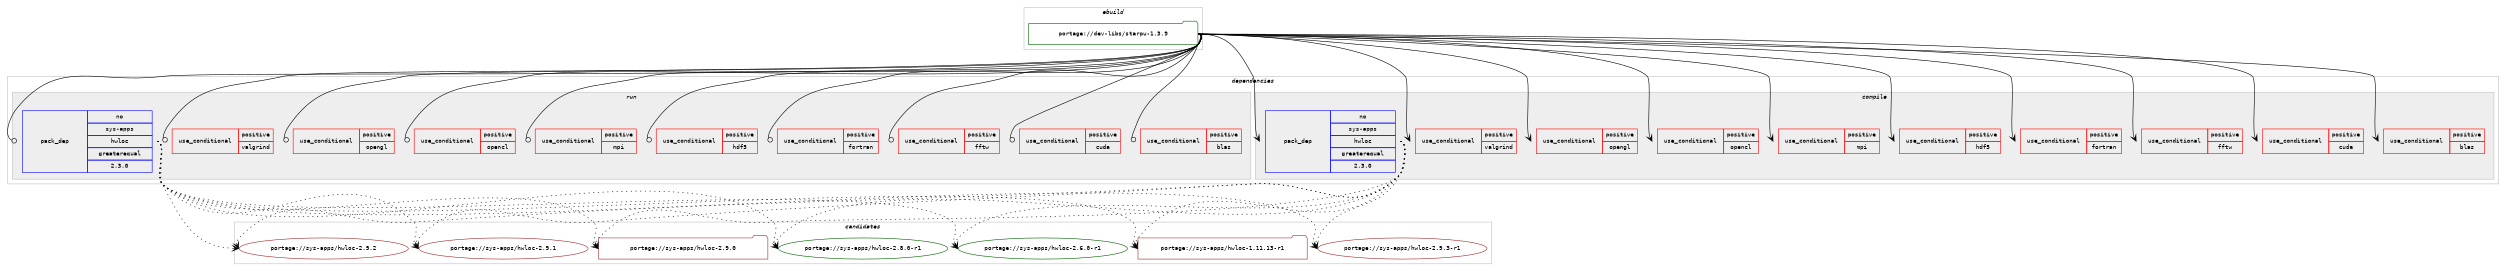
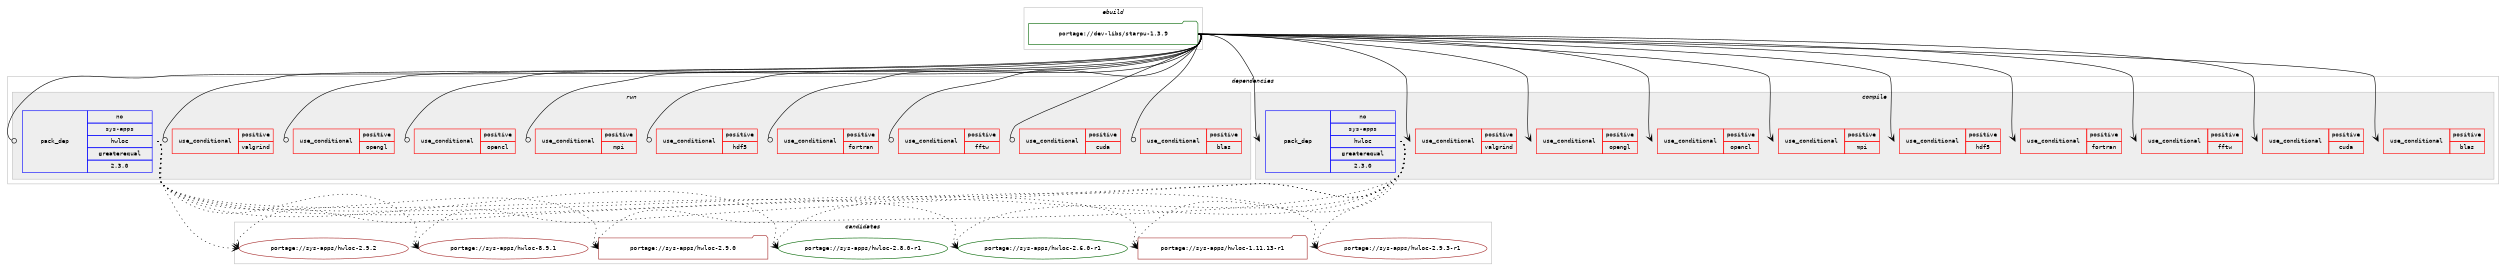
node "portage://sys-apps/hwloc-2.9.1": label "portage://sys-apps/hwloc-2.9.1" -> "portage://sys-apps/hwloc-8.9.1"
